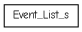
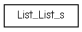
node "Event_List_s": label "Event_List_s" -> "List_List_s"
